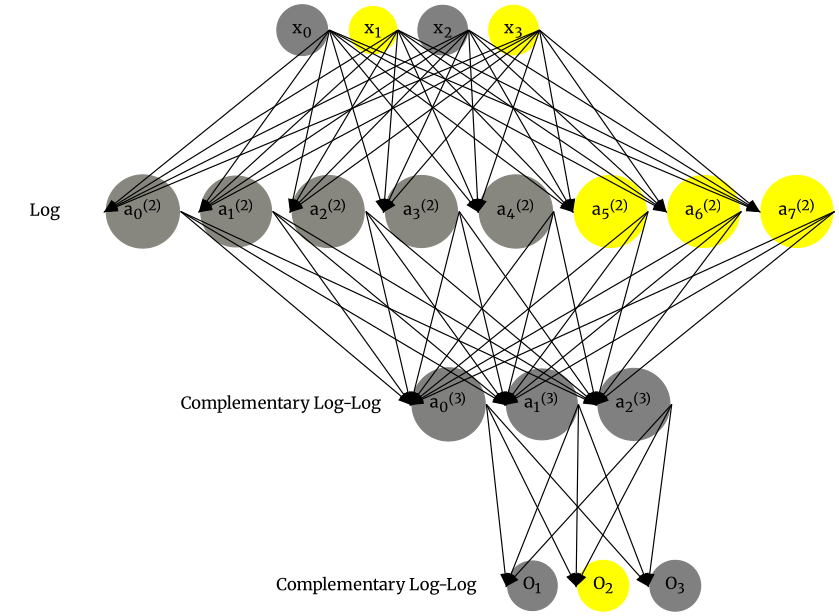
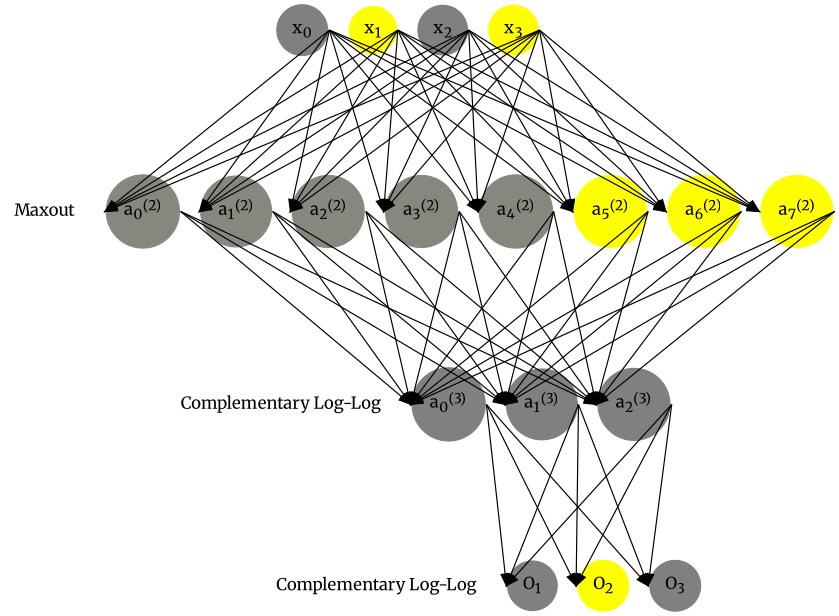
node "Log": label "Log" -> "Maxout"
